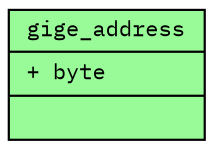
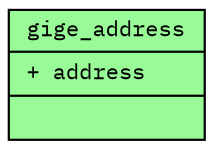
node "gige_address": text "+ byte" -> "+ address"
